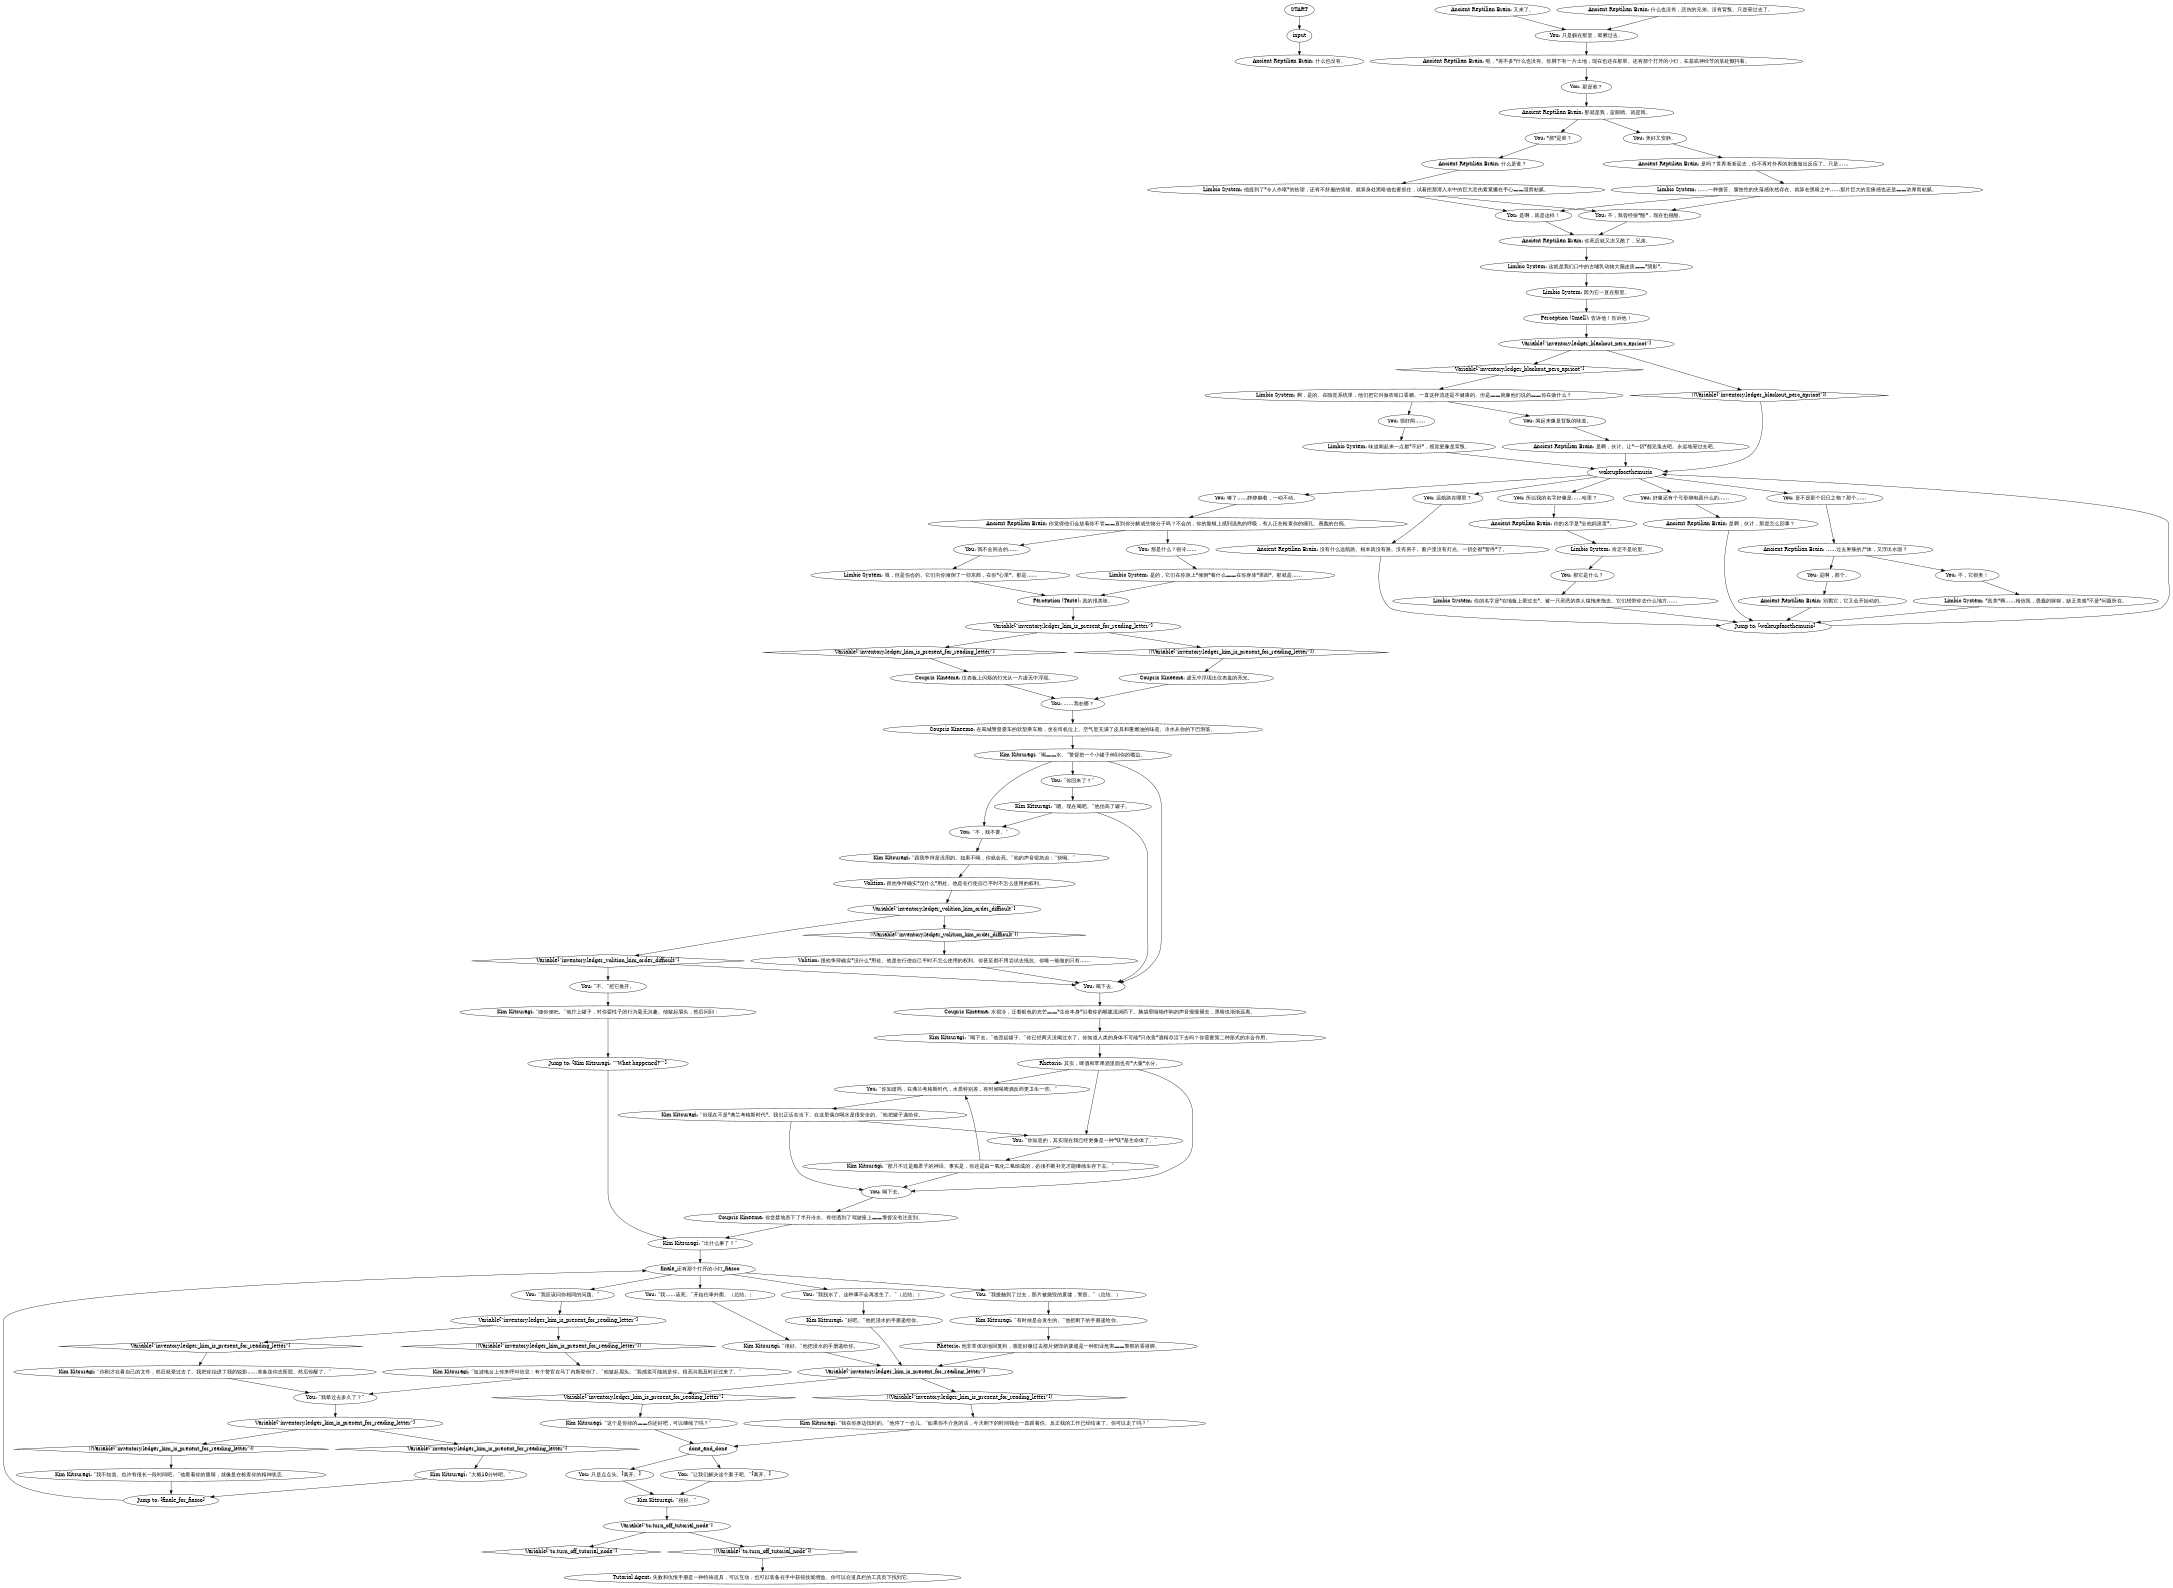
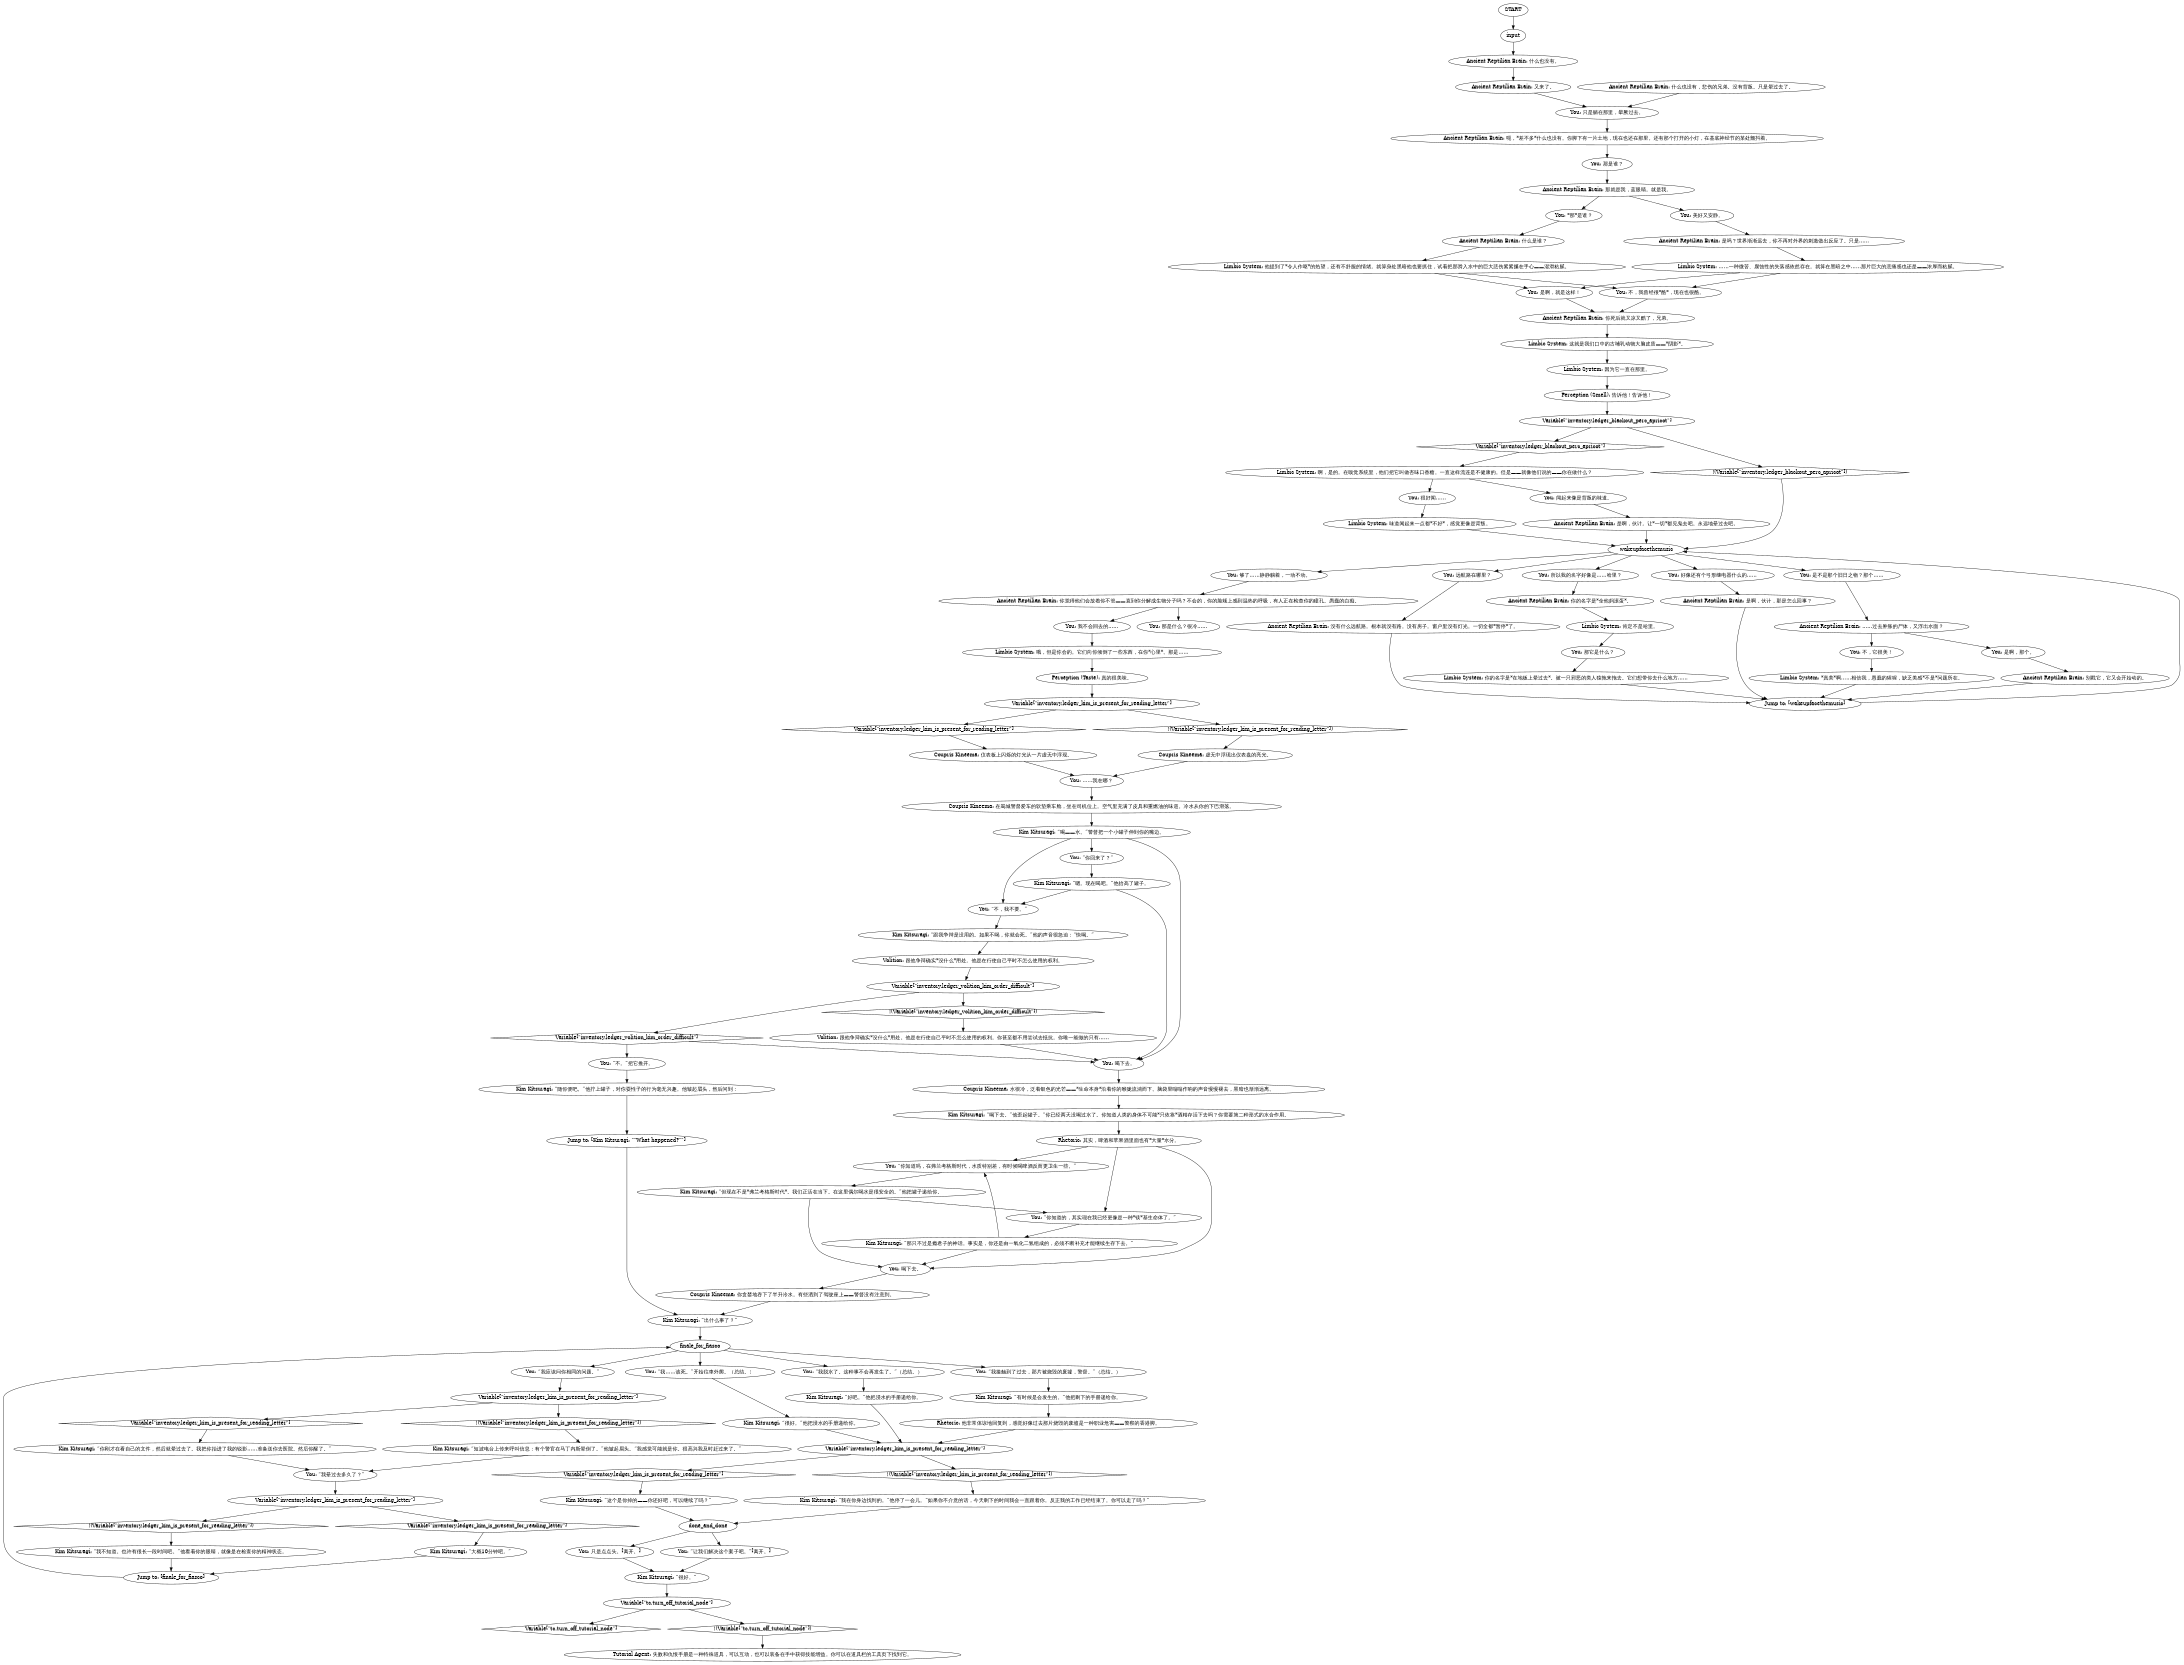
edge "Ancient Reptilian Brain: 什么也没有。" -> "Ancient Reptilian Brain: 又来了。": added
node "Limbic System: 是的，它们在你身上*倾倒*着什么——在你身体*里面*。那就是……": removed
node "finale_还有那个打开的小灯_fiasco": label "finale_还有那个打开的小灯_fiasco" -> "finale_for_fiasco"
